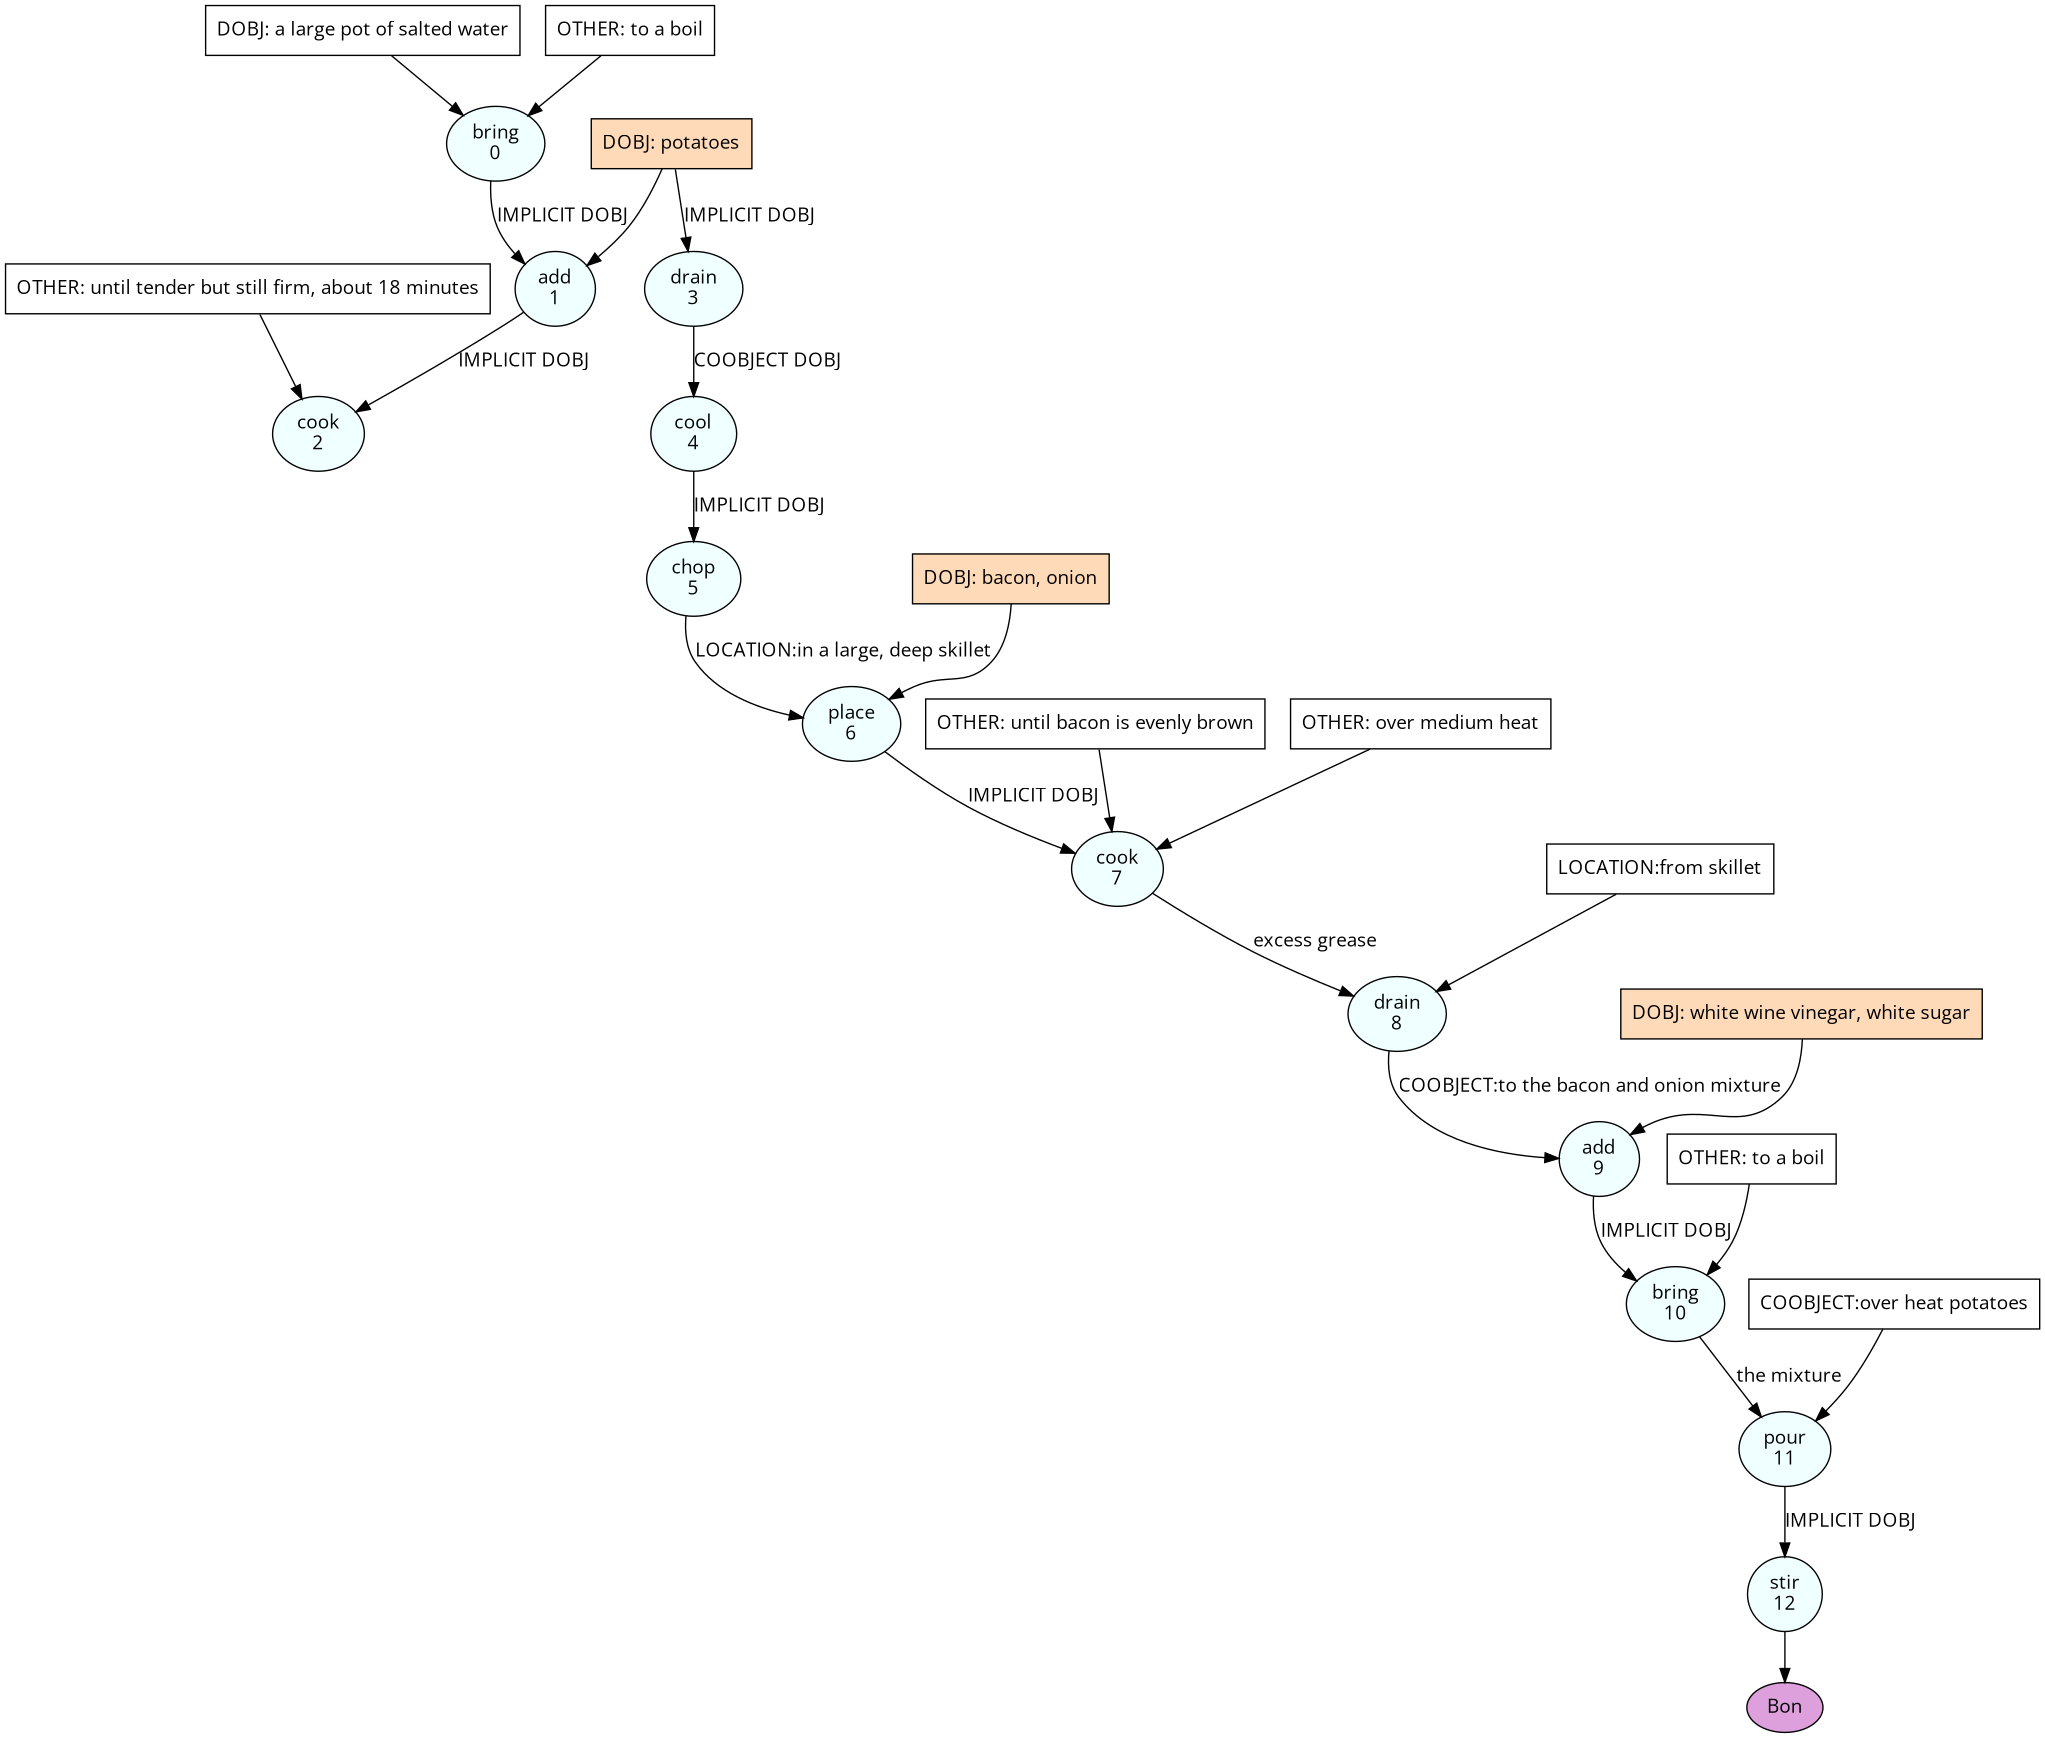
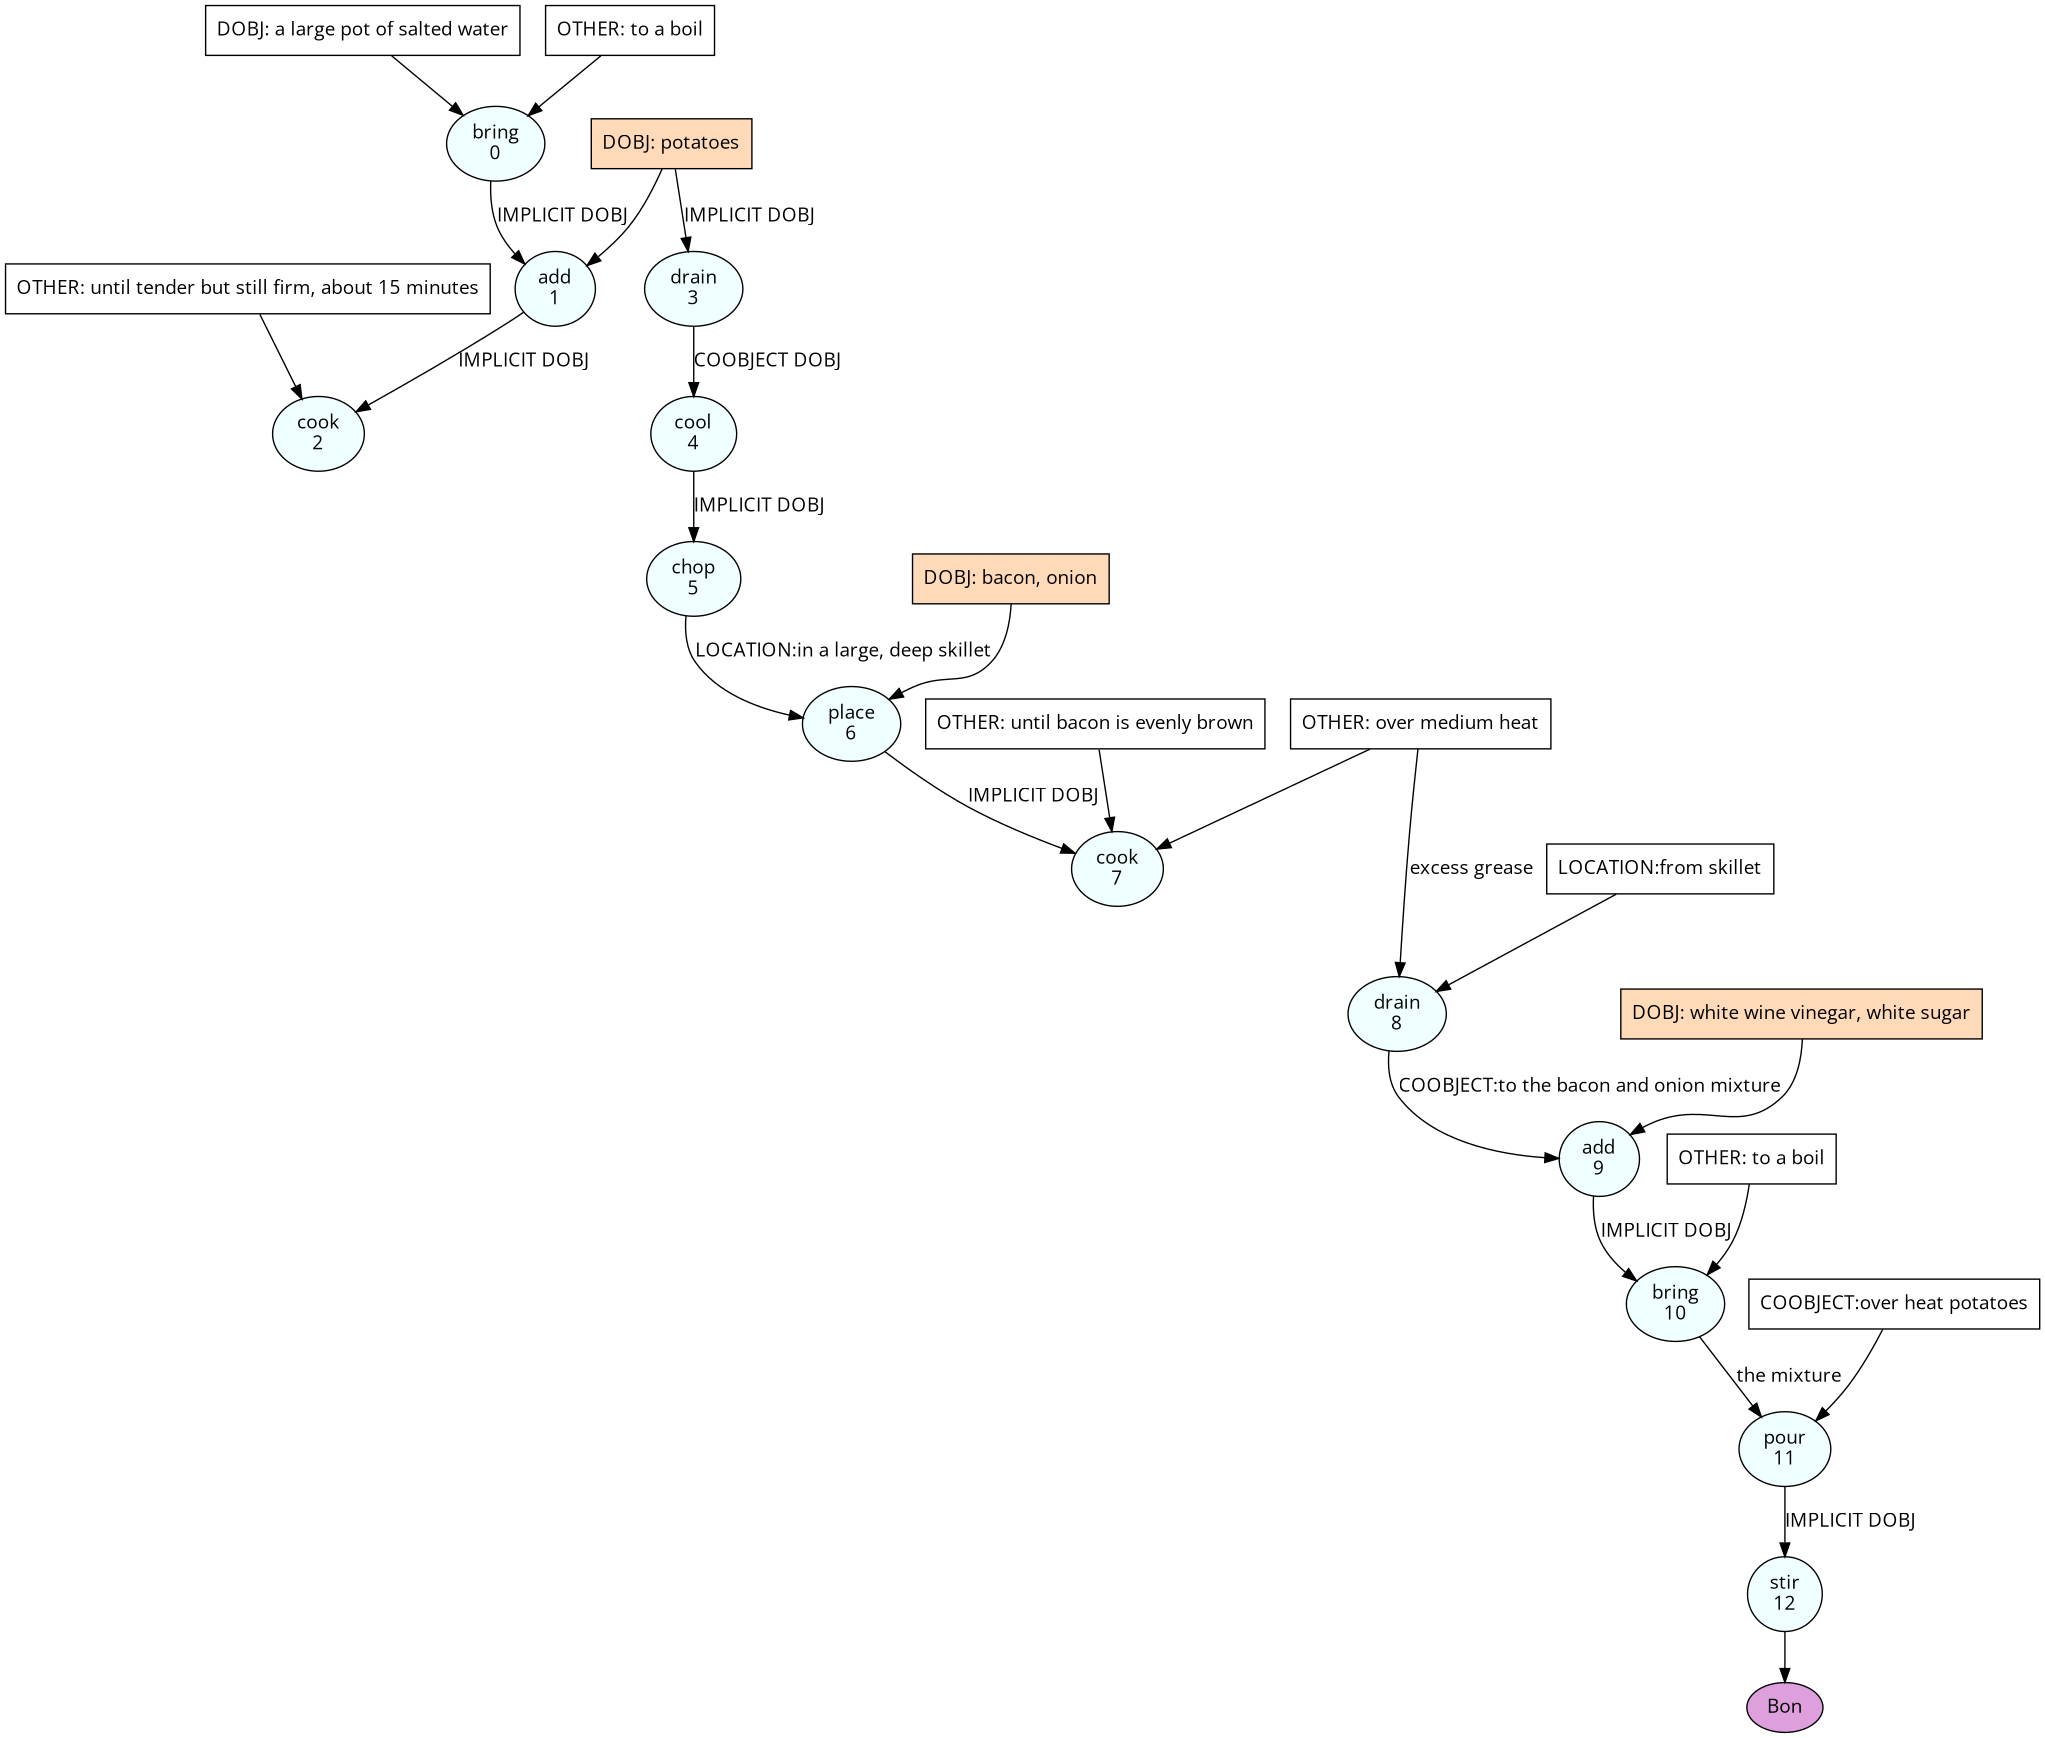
node "OTHER: until tender but still firm, about 18 minutes": label "OTHER: until tender but still firm, about 18 minutes" -> "OTHER: until tender but still firm, about 15 minutes"
edge "cook 7" -> "drain 8": now "OTHER: over medium heat" -> "drain 8"
